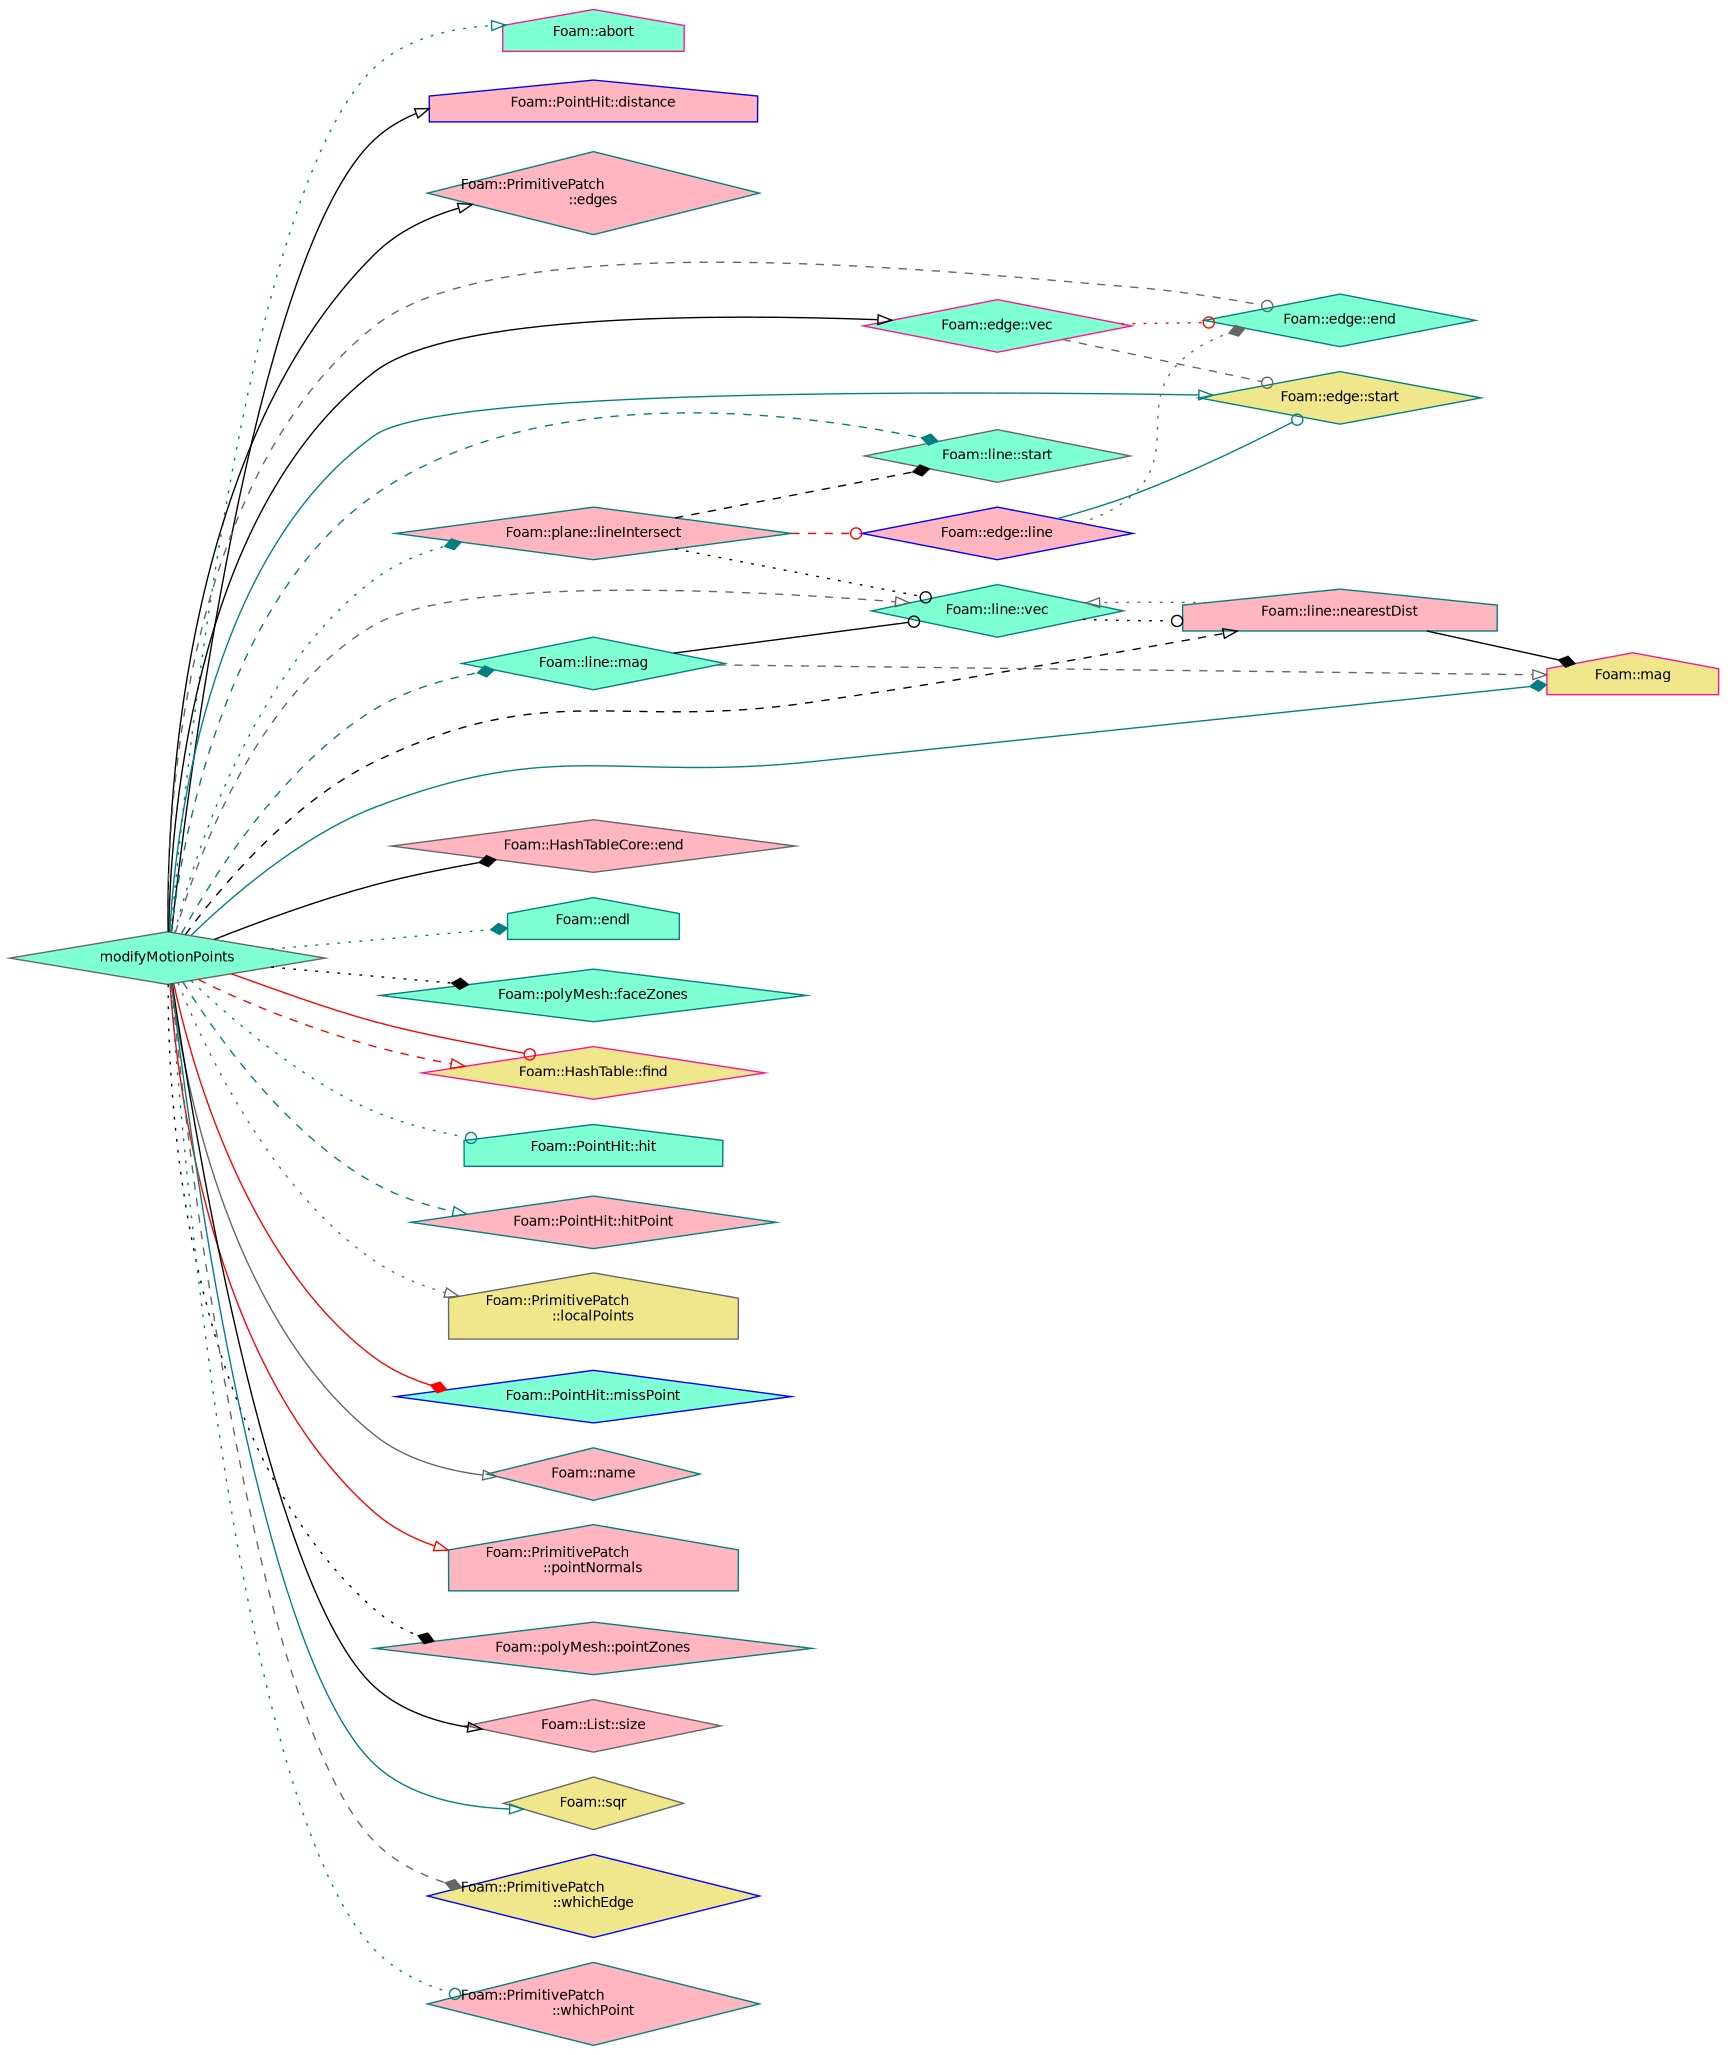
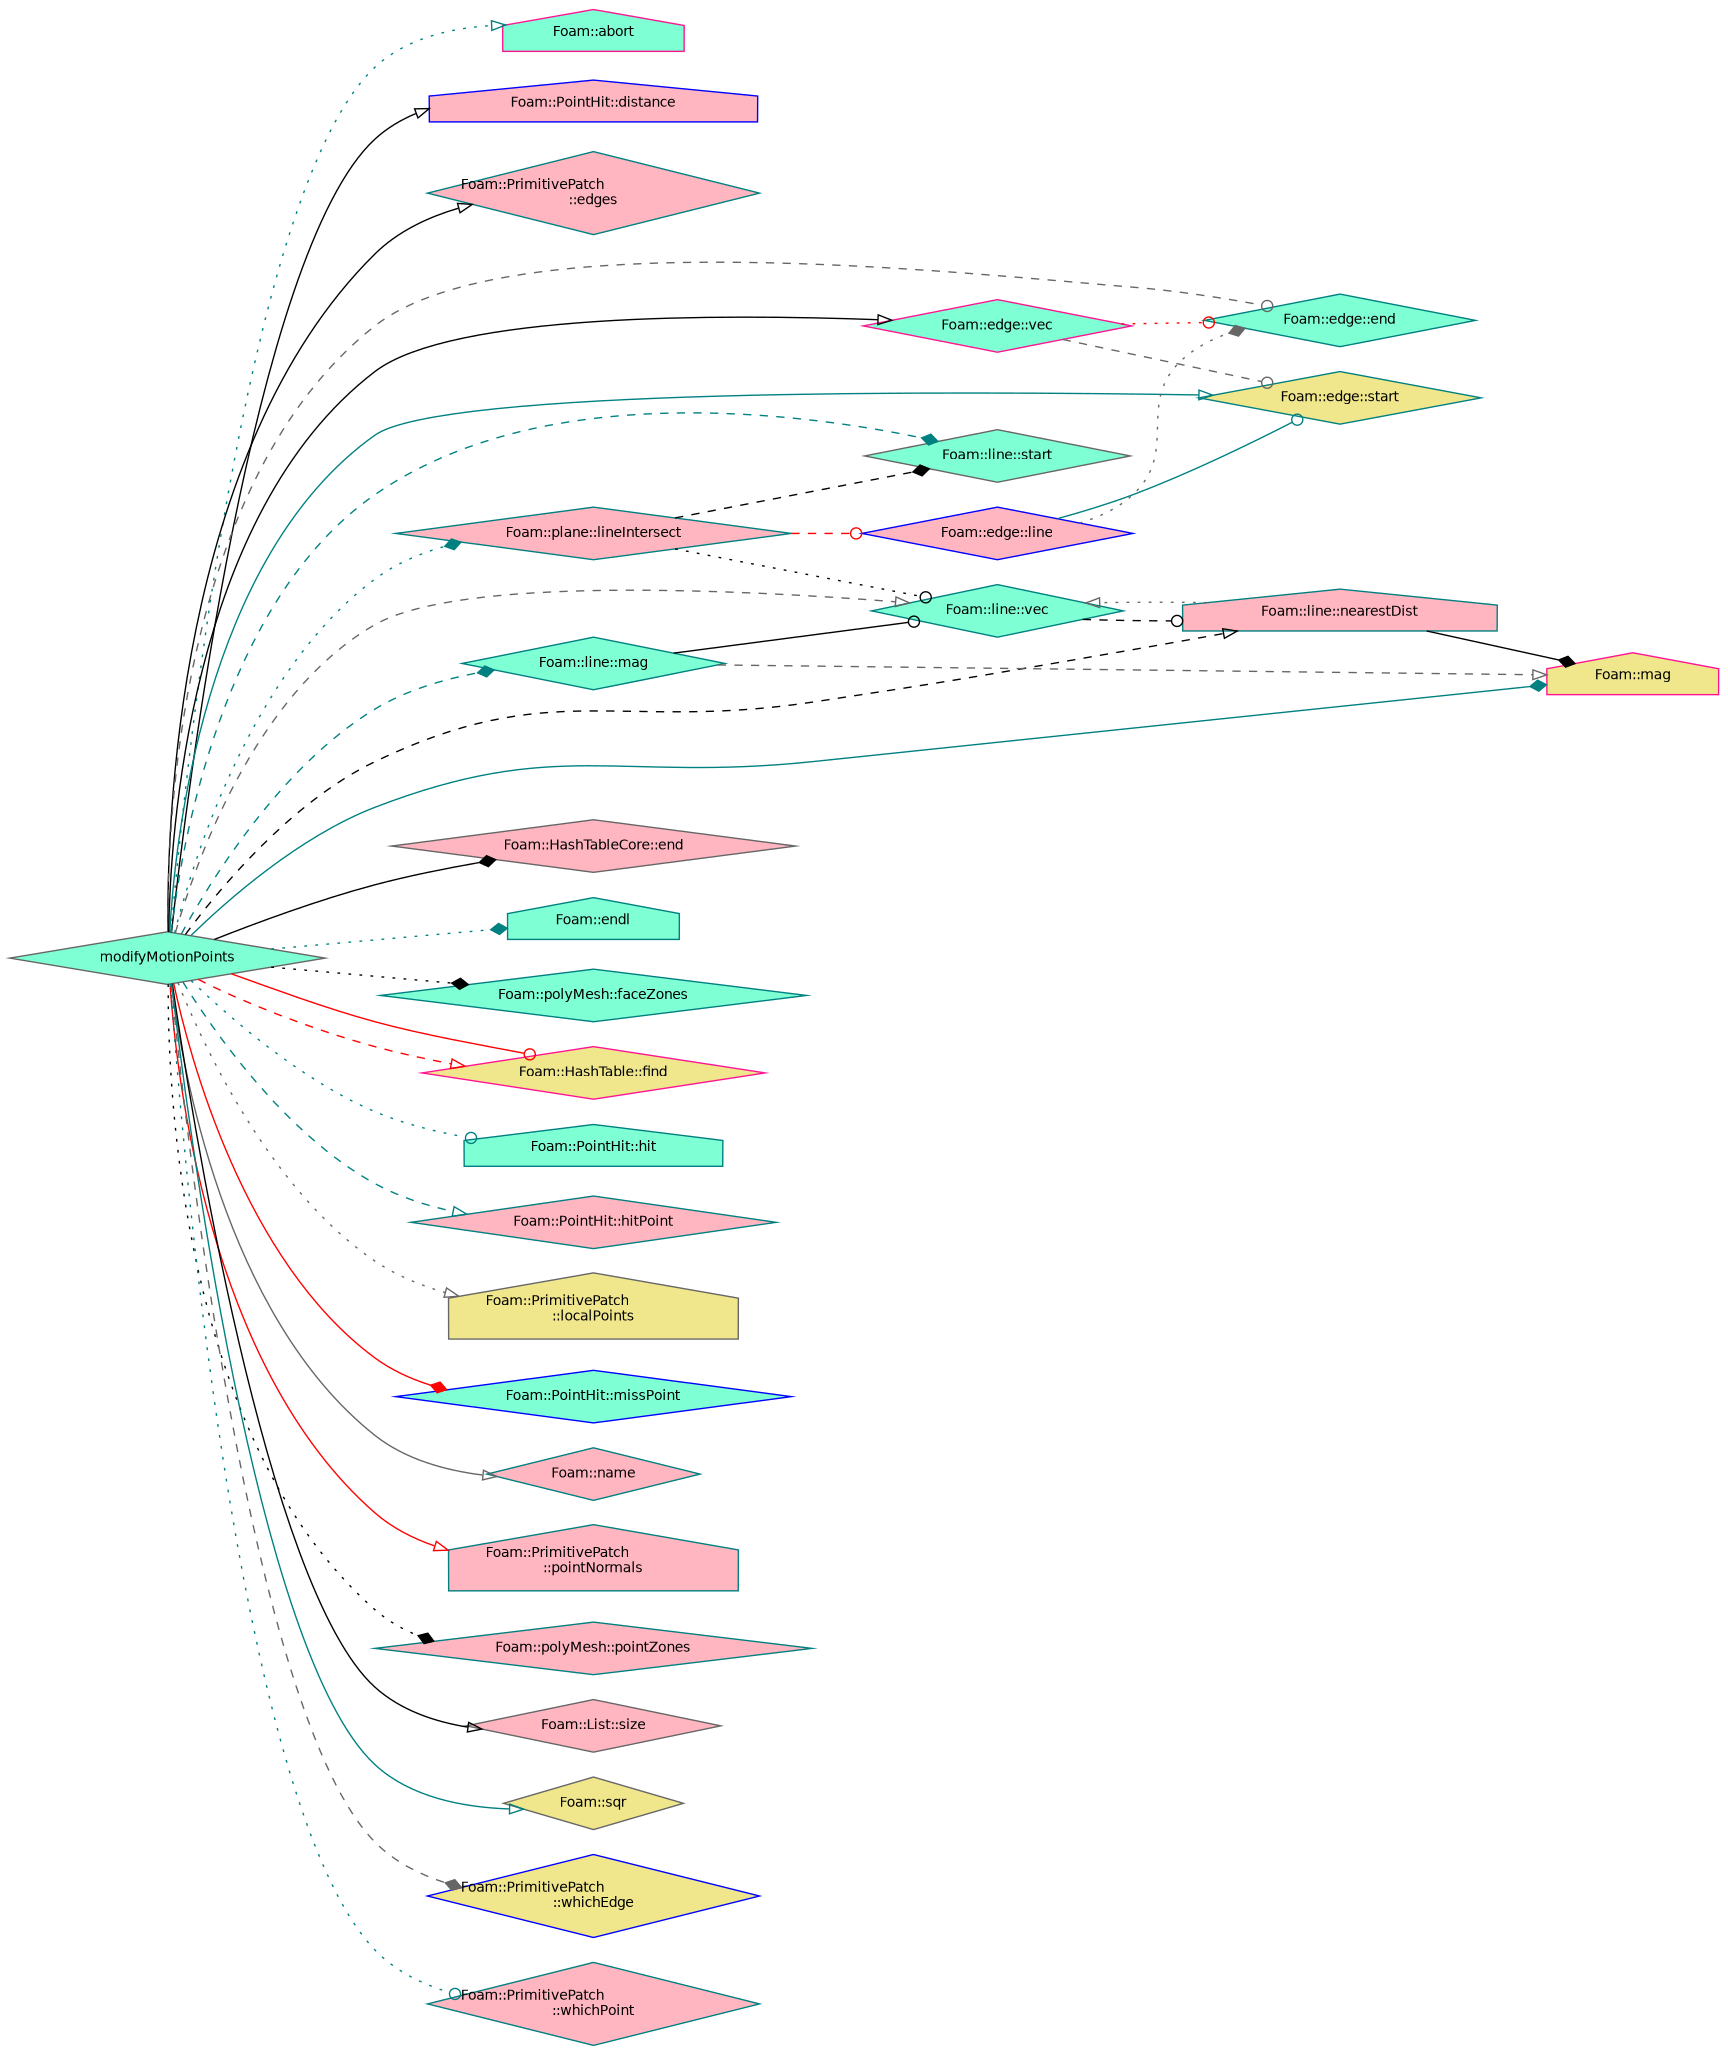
edge "Foam::line::vec" -> "Foam::line::nearestDist": style dotted -> dashed
